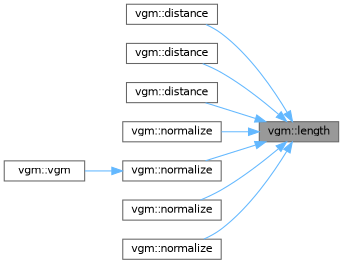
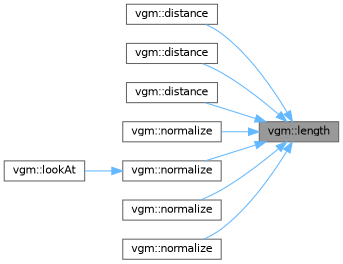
node "vgm::vgm": label "vgm::vgm" -> "vgm::lookAt"
